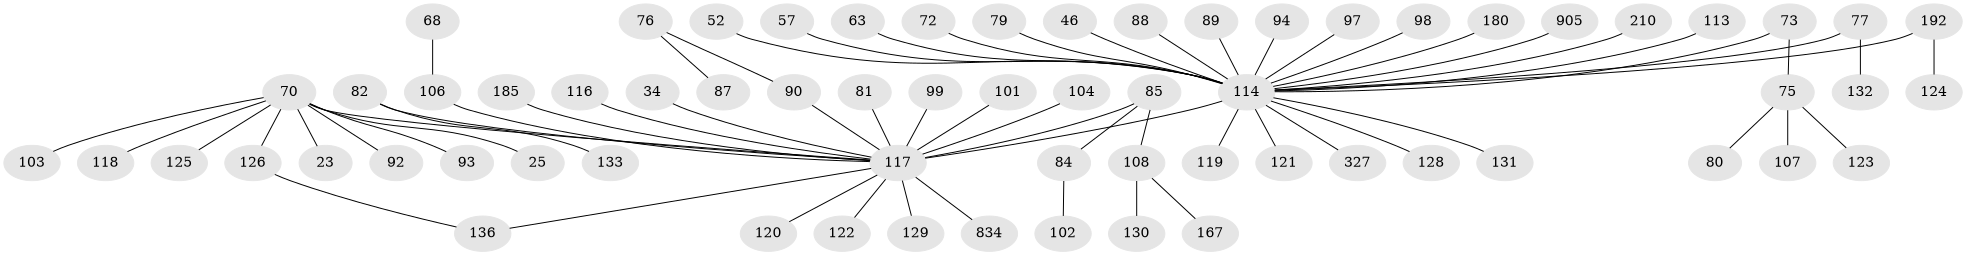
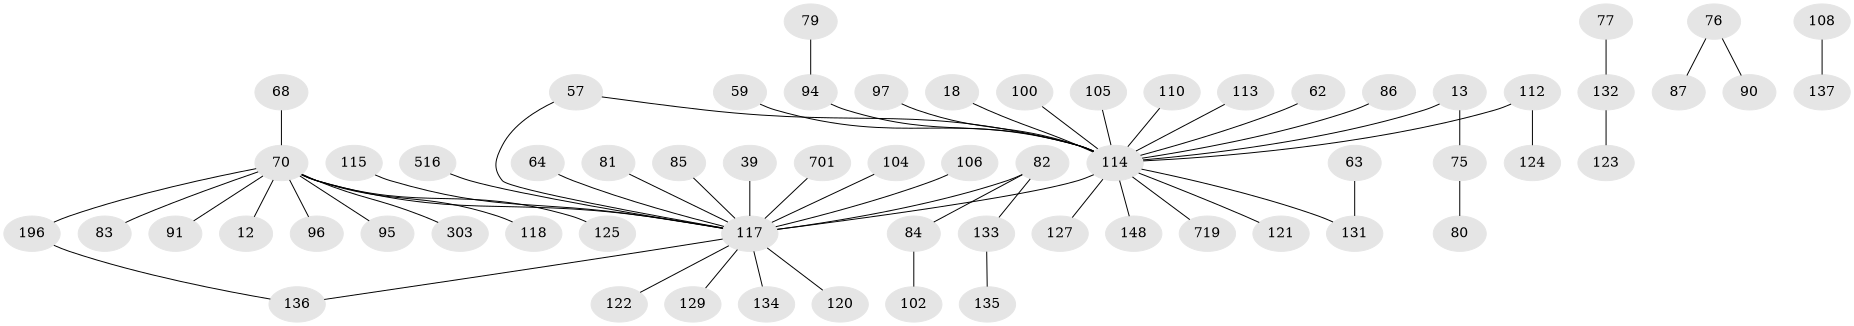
node "52": label "52" -> "62"
node "72": removed
node "46": label "46" -> "86"
node "88": removed
node "89": label "89" -> "59"
node "98": label "98" -> "18"
node "180": label "180" -> "100"
node "905": label "905" -> "105"
node "210": label "210" -> "110"
node "73": label "73" -> "13"
node "192": label "192" -> "112"
edge "63" -- "114": now "63" -- "131"
edge "79" -- "114": now "79" -- "94"
edge "68" -- "106": now "68" -- "70"
edge "77" -- "114": removed
node "185": label "185" -> "115"
node "116": label "116" -> "516"
node "34": label "34" -> "64"
node "99": label "99" -> "39"
node "101": label "101" -> "701"
edge "90" -- "117": now "57" -- "117"
edge "85" -- "108": removed
edge "75" -- "123": now "132" -- "123"
edge "85" -- "84": now "82" -- "84"
node "103": label "103" -> "303"
node "126": label "126" -> "196"
node "23": label "23" -> "83"
node "92": label "92" -> "12"
node "93": label "93" -> "96"
node "25": label "25" -> "95"
node "119": label "119" -> "719"
node "327": label "327" -> "127"
node "128": label "128" -> "148"
node "107": removed
node "91": added
node "834": label "834" -> "134"
node "130": removed
node "167": label "167" -> "137"
node "135": added
